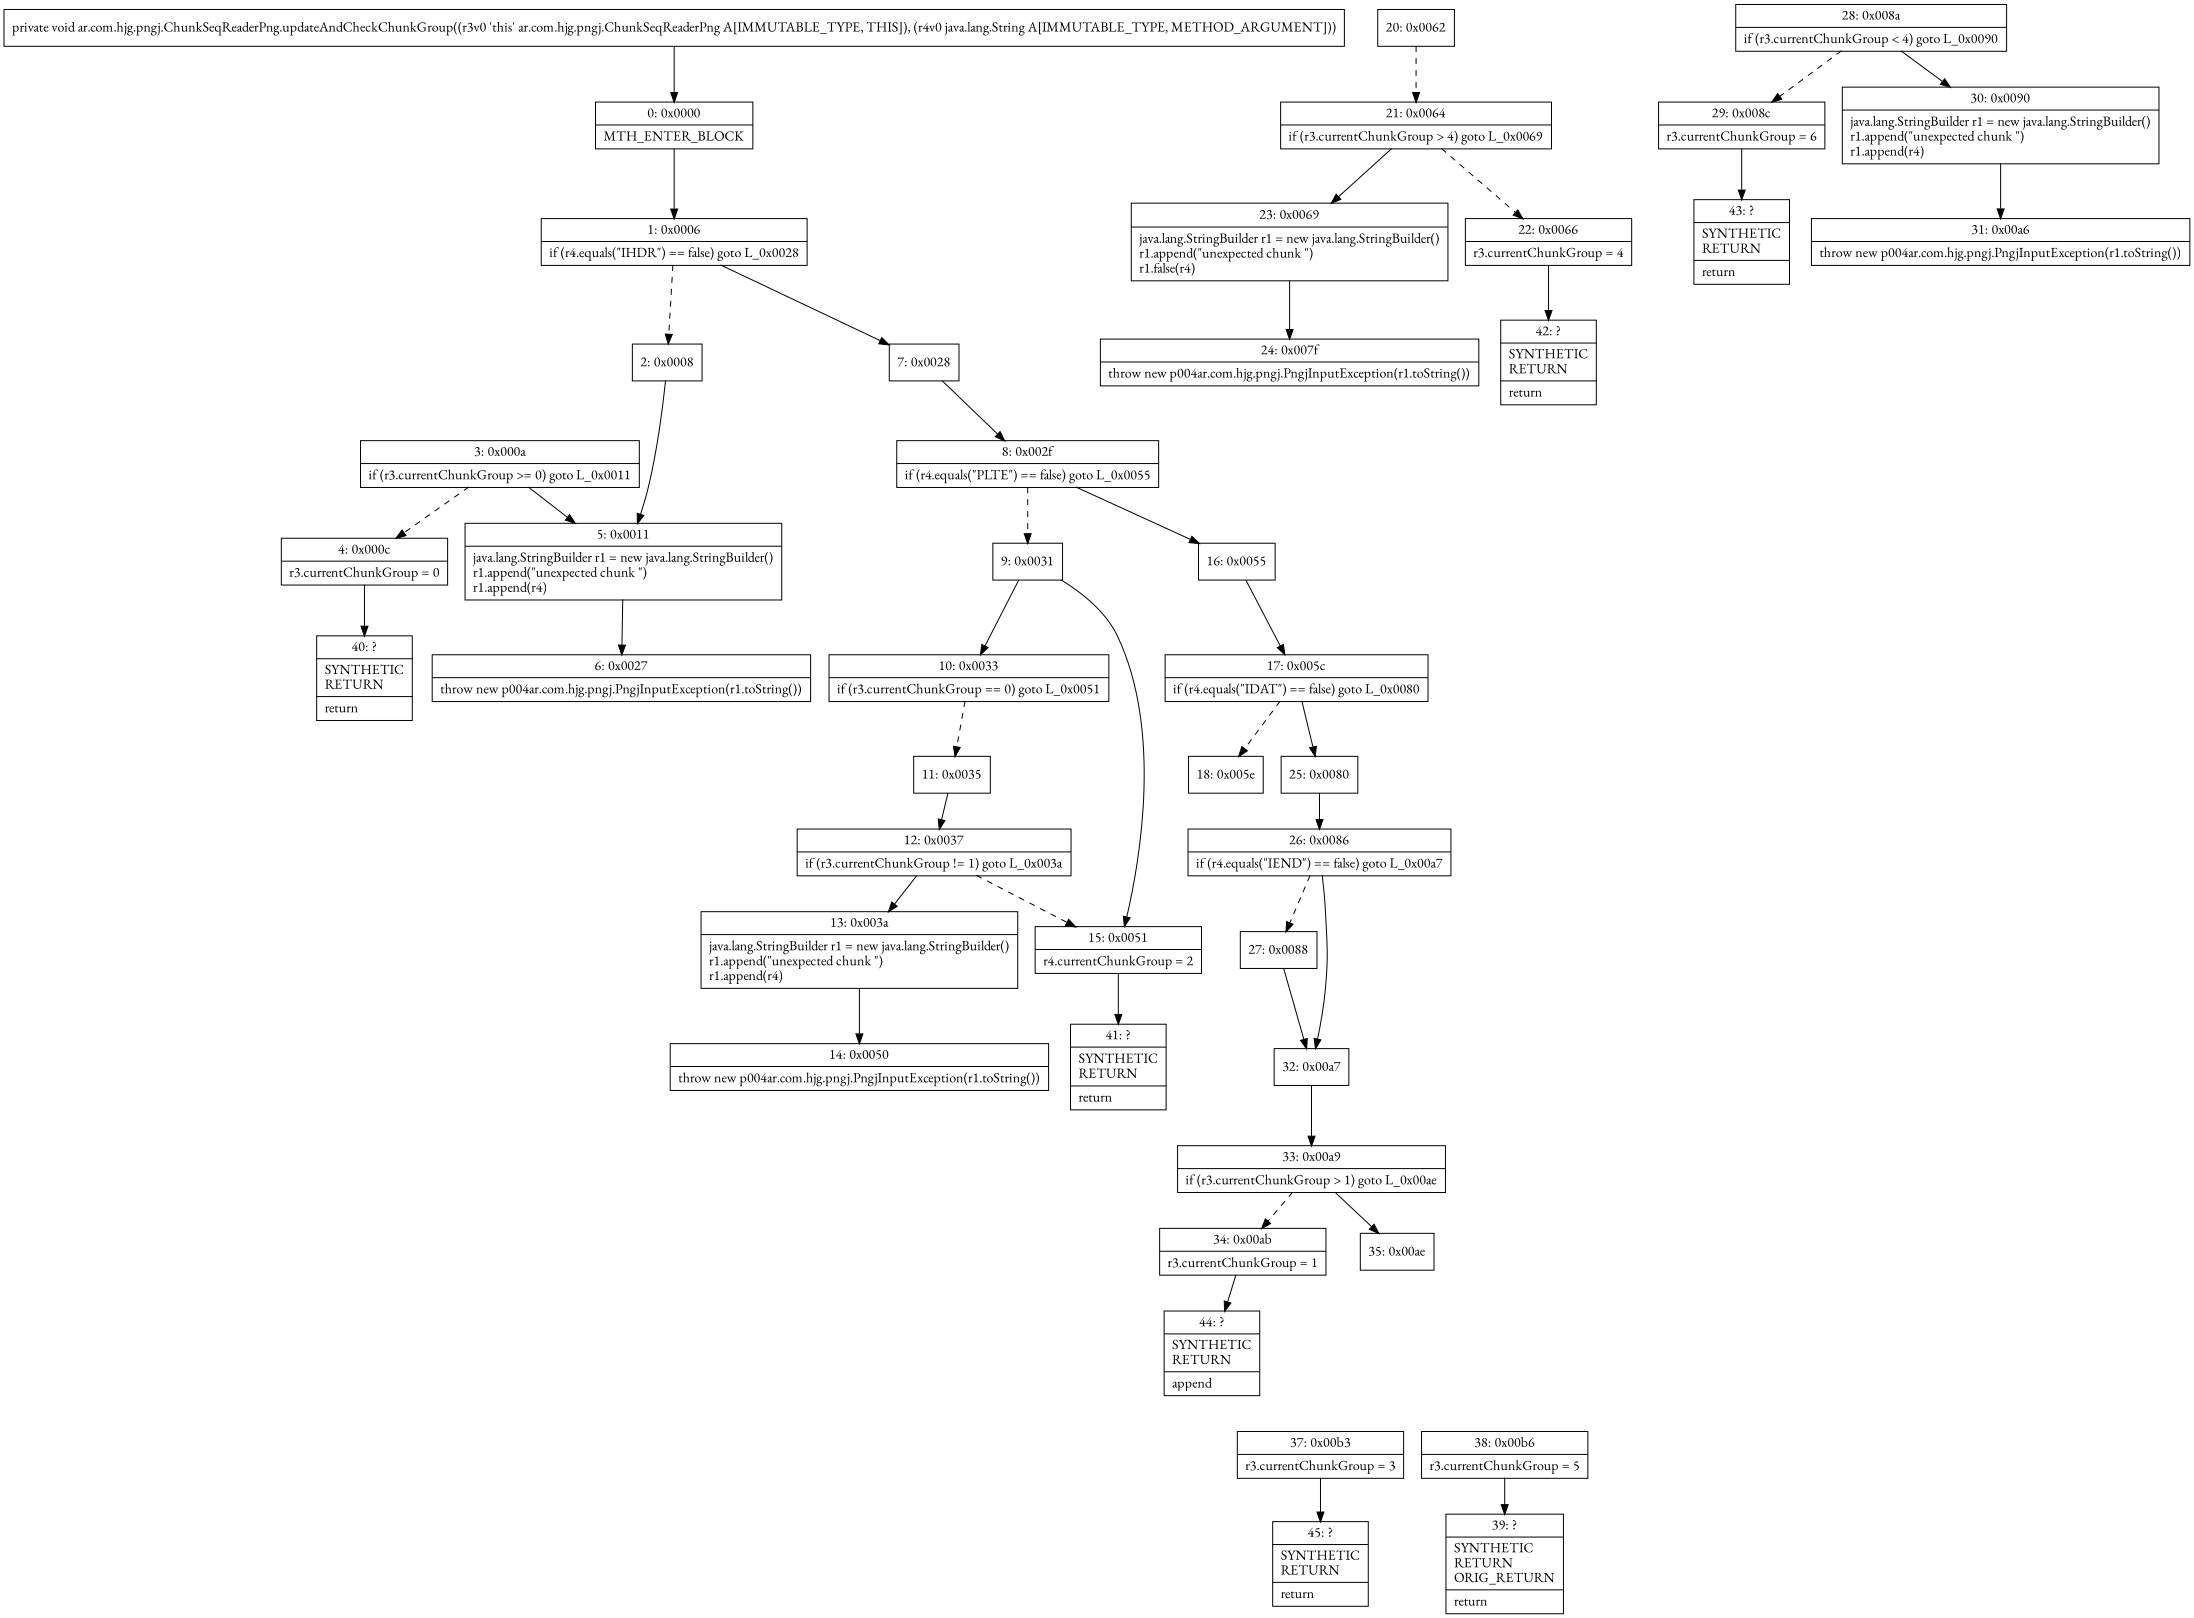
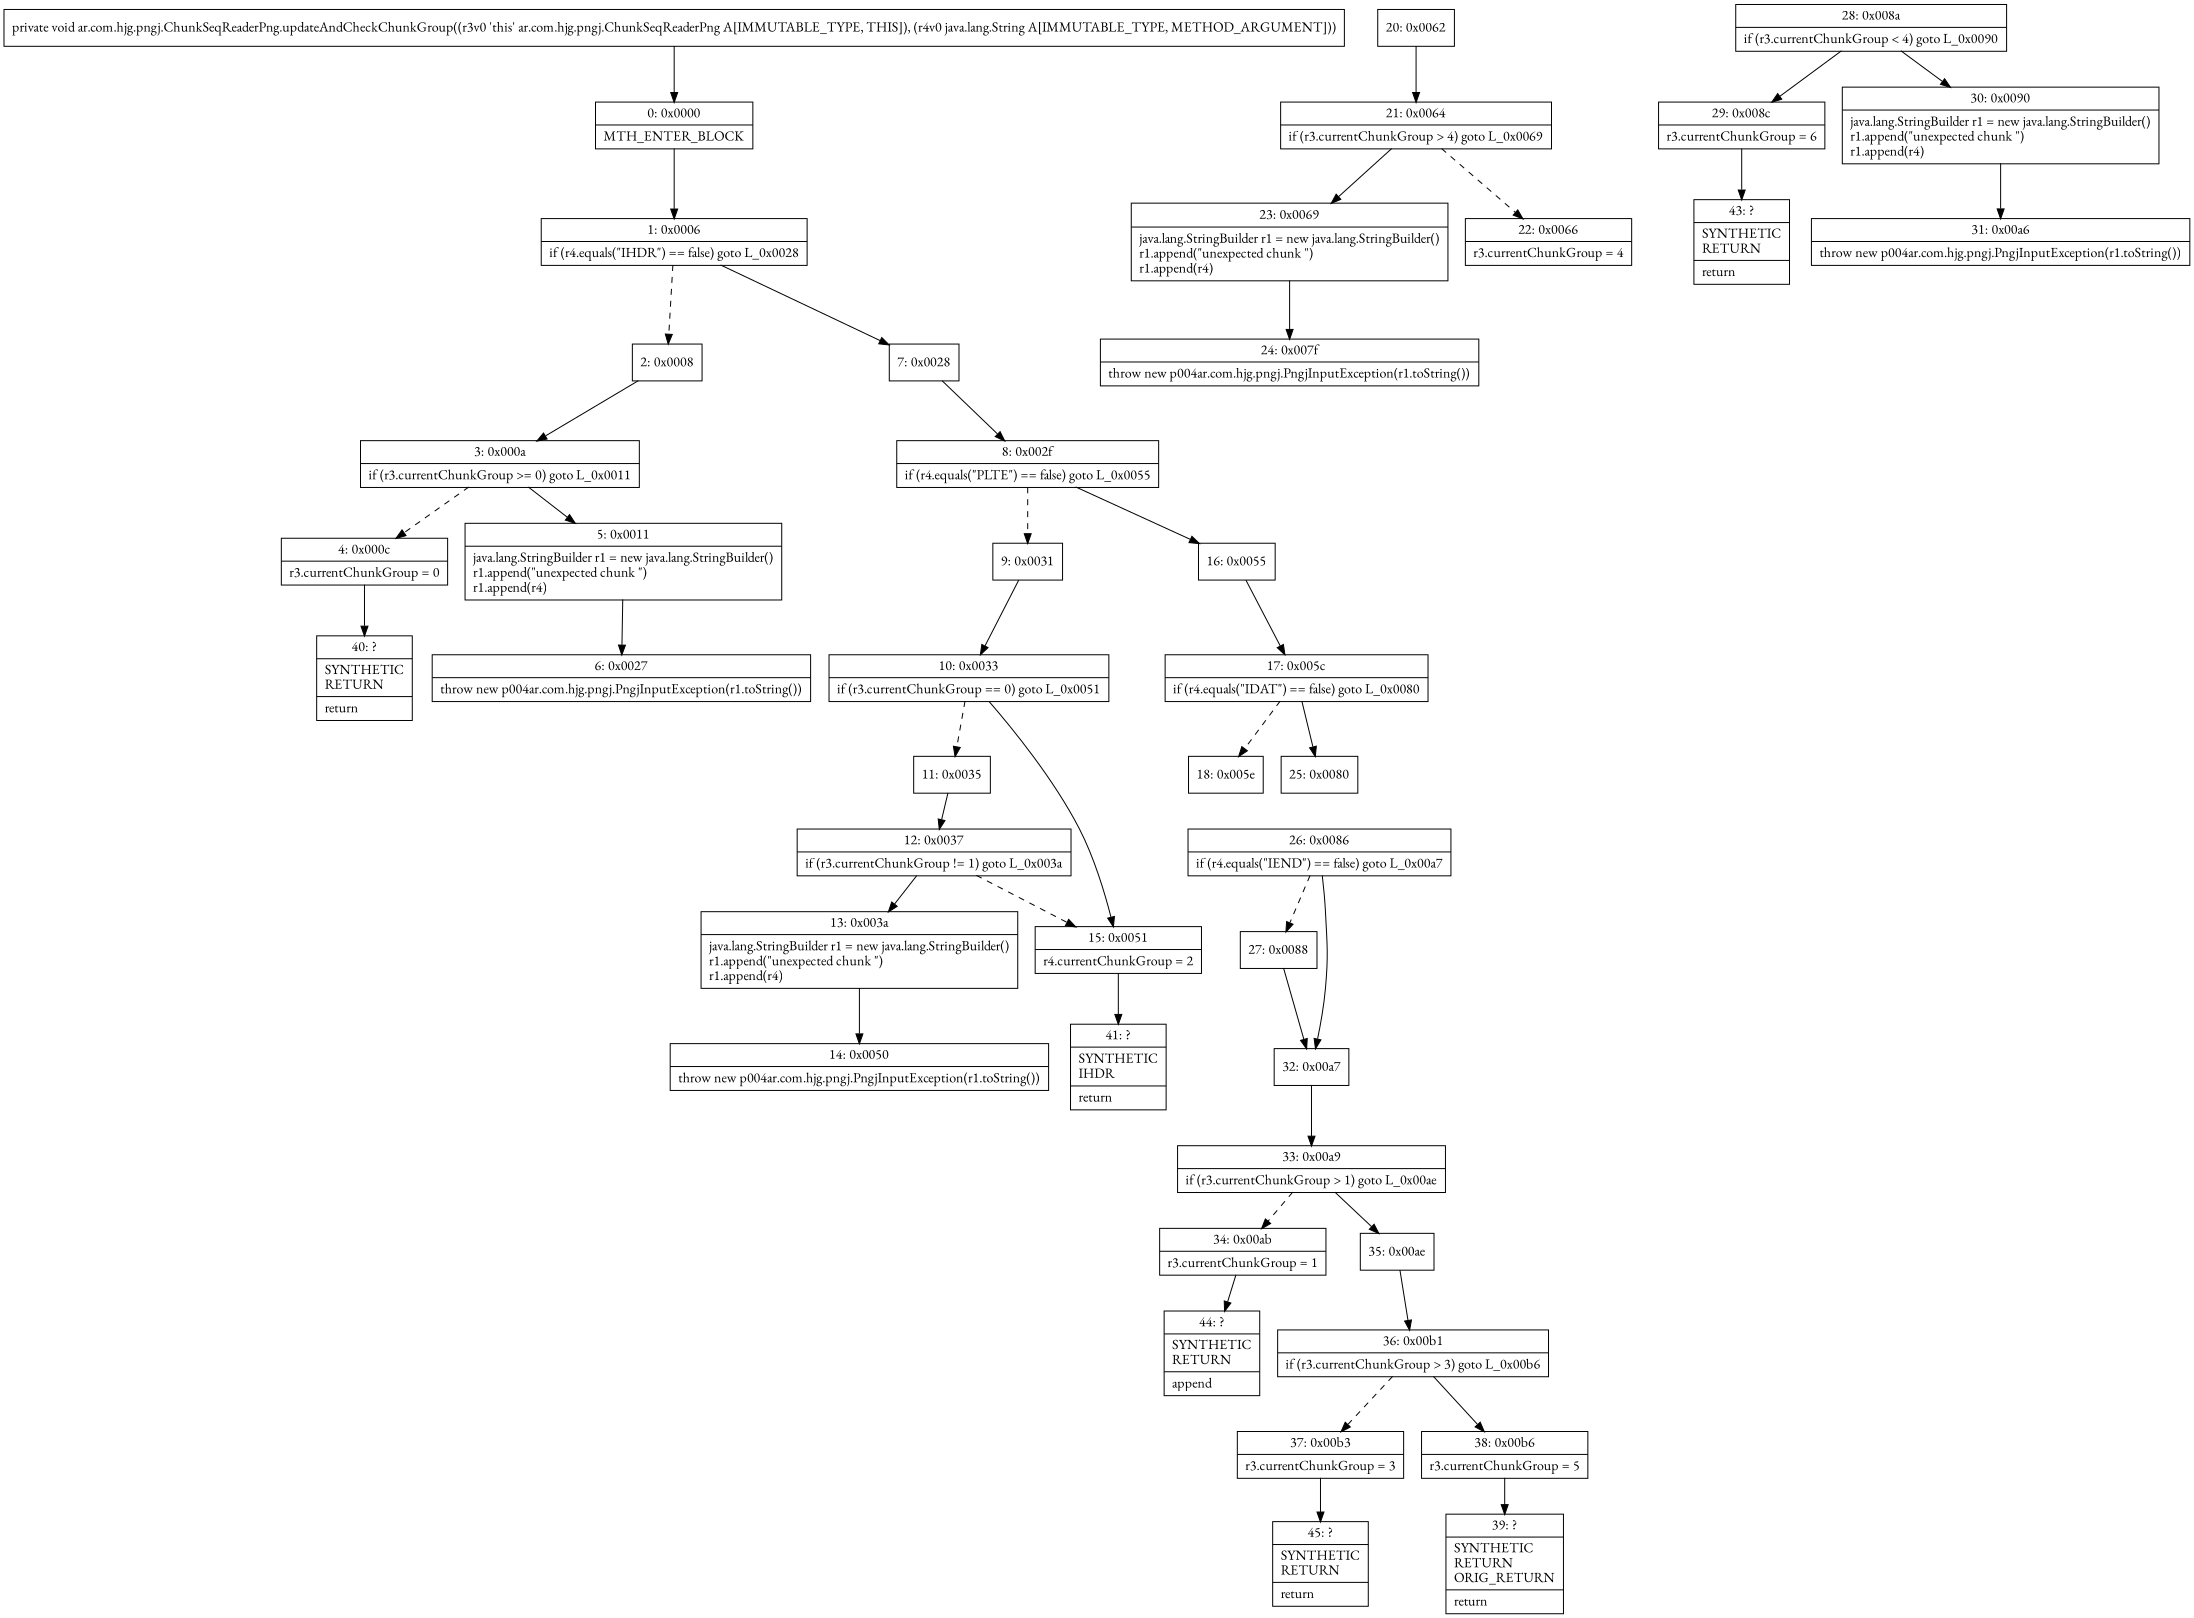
edge "20: 0x0062" -> "21: 0x0064": style dashed -> solid
edge "28: 0x008a" -> "29: 0x008c": style dashed -> solid
node "23: 0x0069": text "r1.false(r4)" -> "r1.append(r4)"
node "42: ?": removed
edge "2: 0x0008" -> "5: 0x0011": now "2: 0x0008" -> "3: 0x000a"
edge "9: 0x0031" -> "15: 0x0051": now "10: 0x0033" -> "15: 0x0051"
edge "25: 0x0080" -> "26: 0x0086": removed
node "41: ?": text "RETURN" -> "IHDR"
node "36: 0x00b1": added
